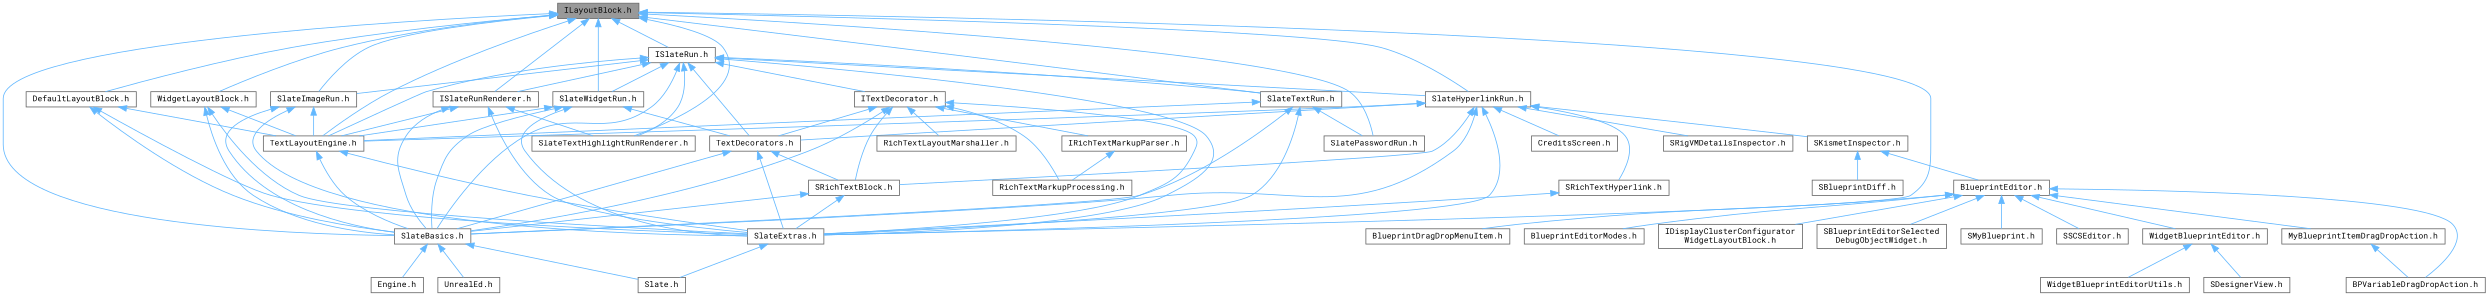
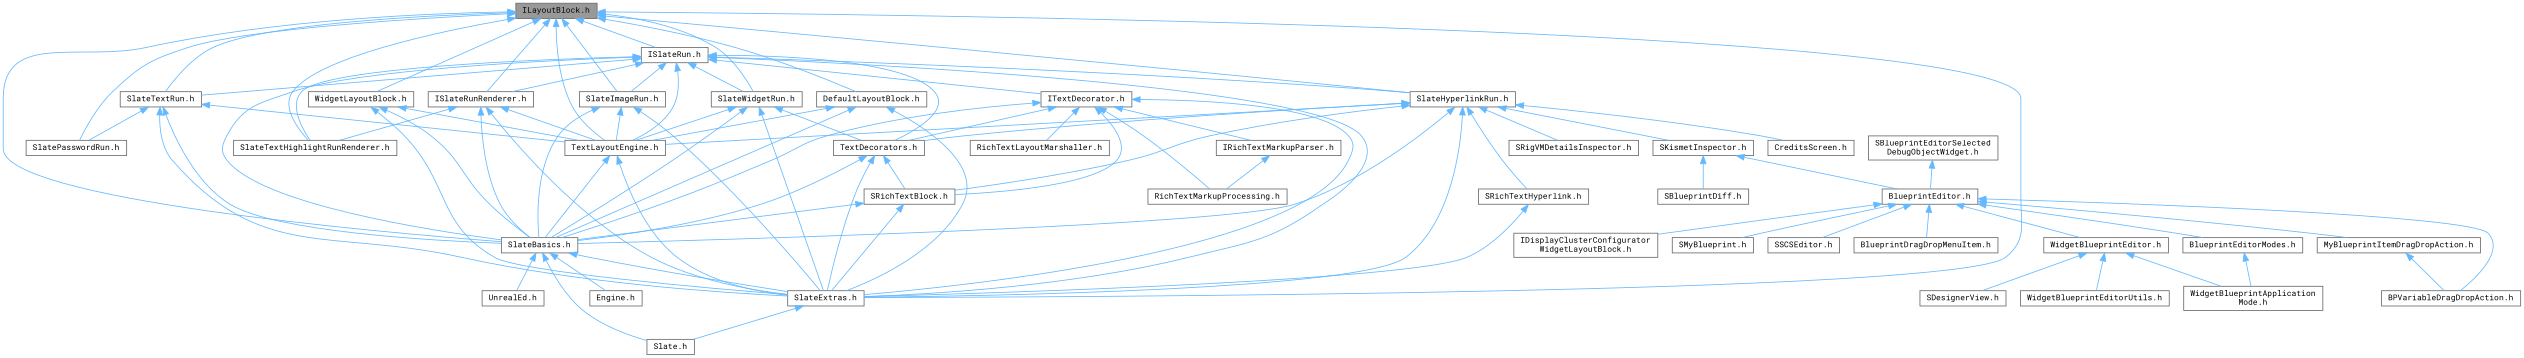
edge "SBlueprintEditorSelected DebugObjectWidget.h" -> "BlueprintEditor.h": reversed
edge "SlateExtras.h" -> "SlateBasics.h": added
node "WidgetBlueprintApplication Mode.h": added
